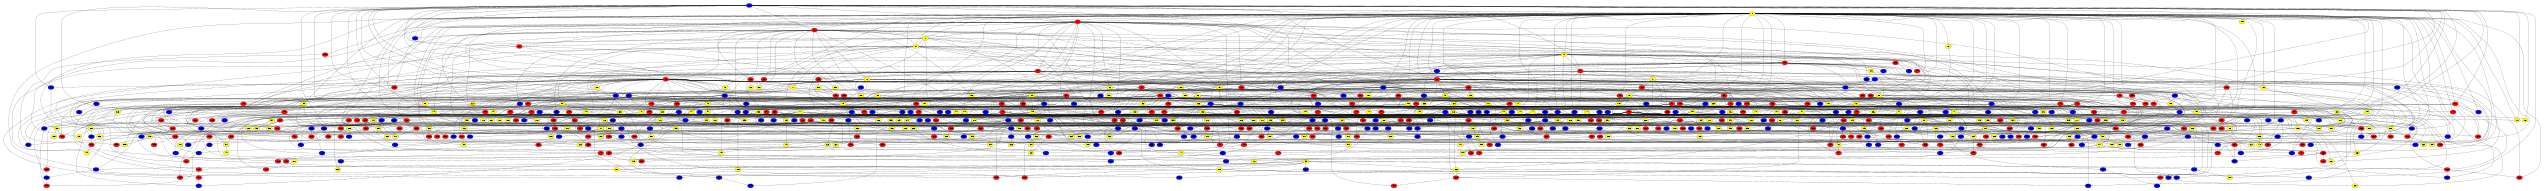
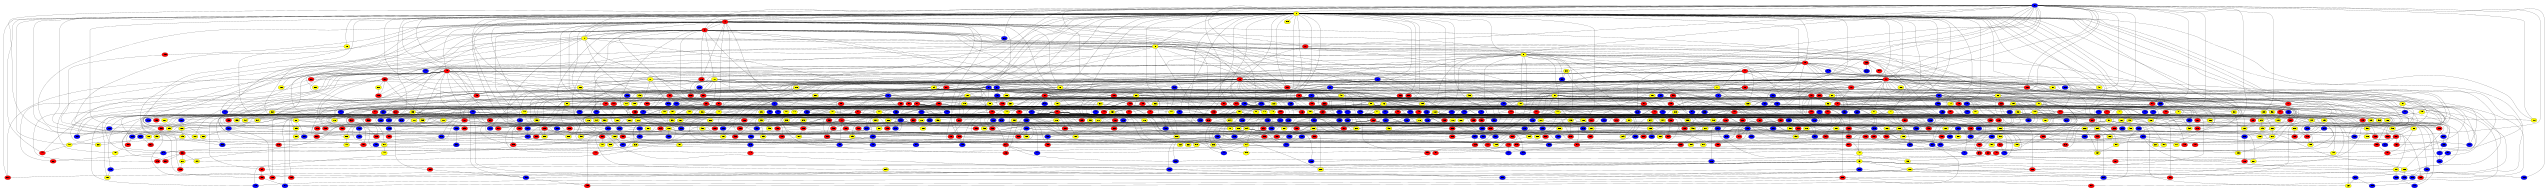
node "650": added
